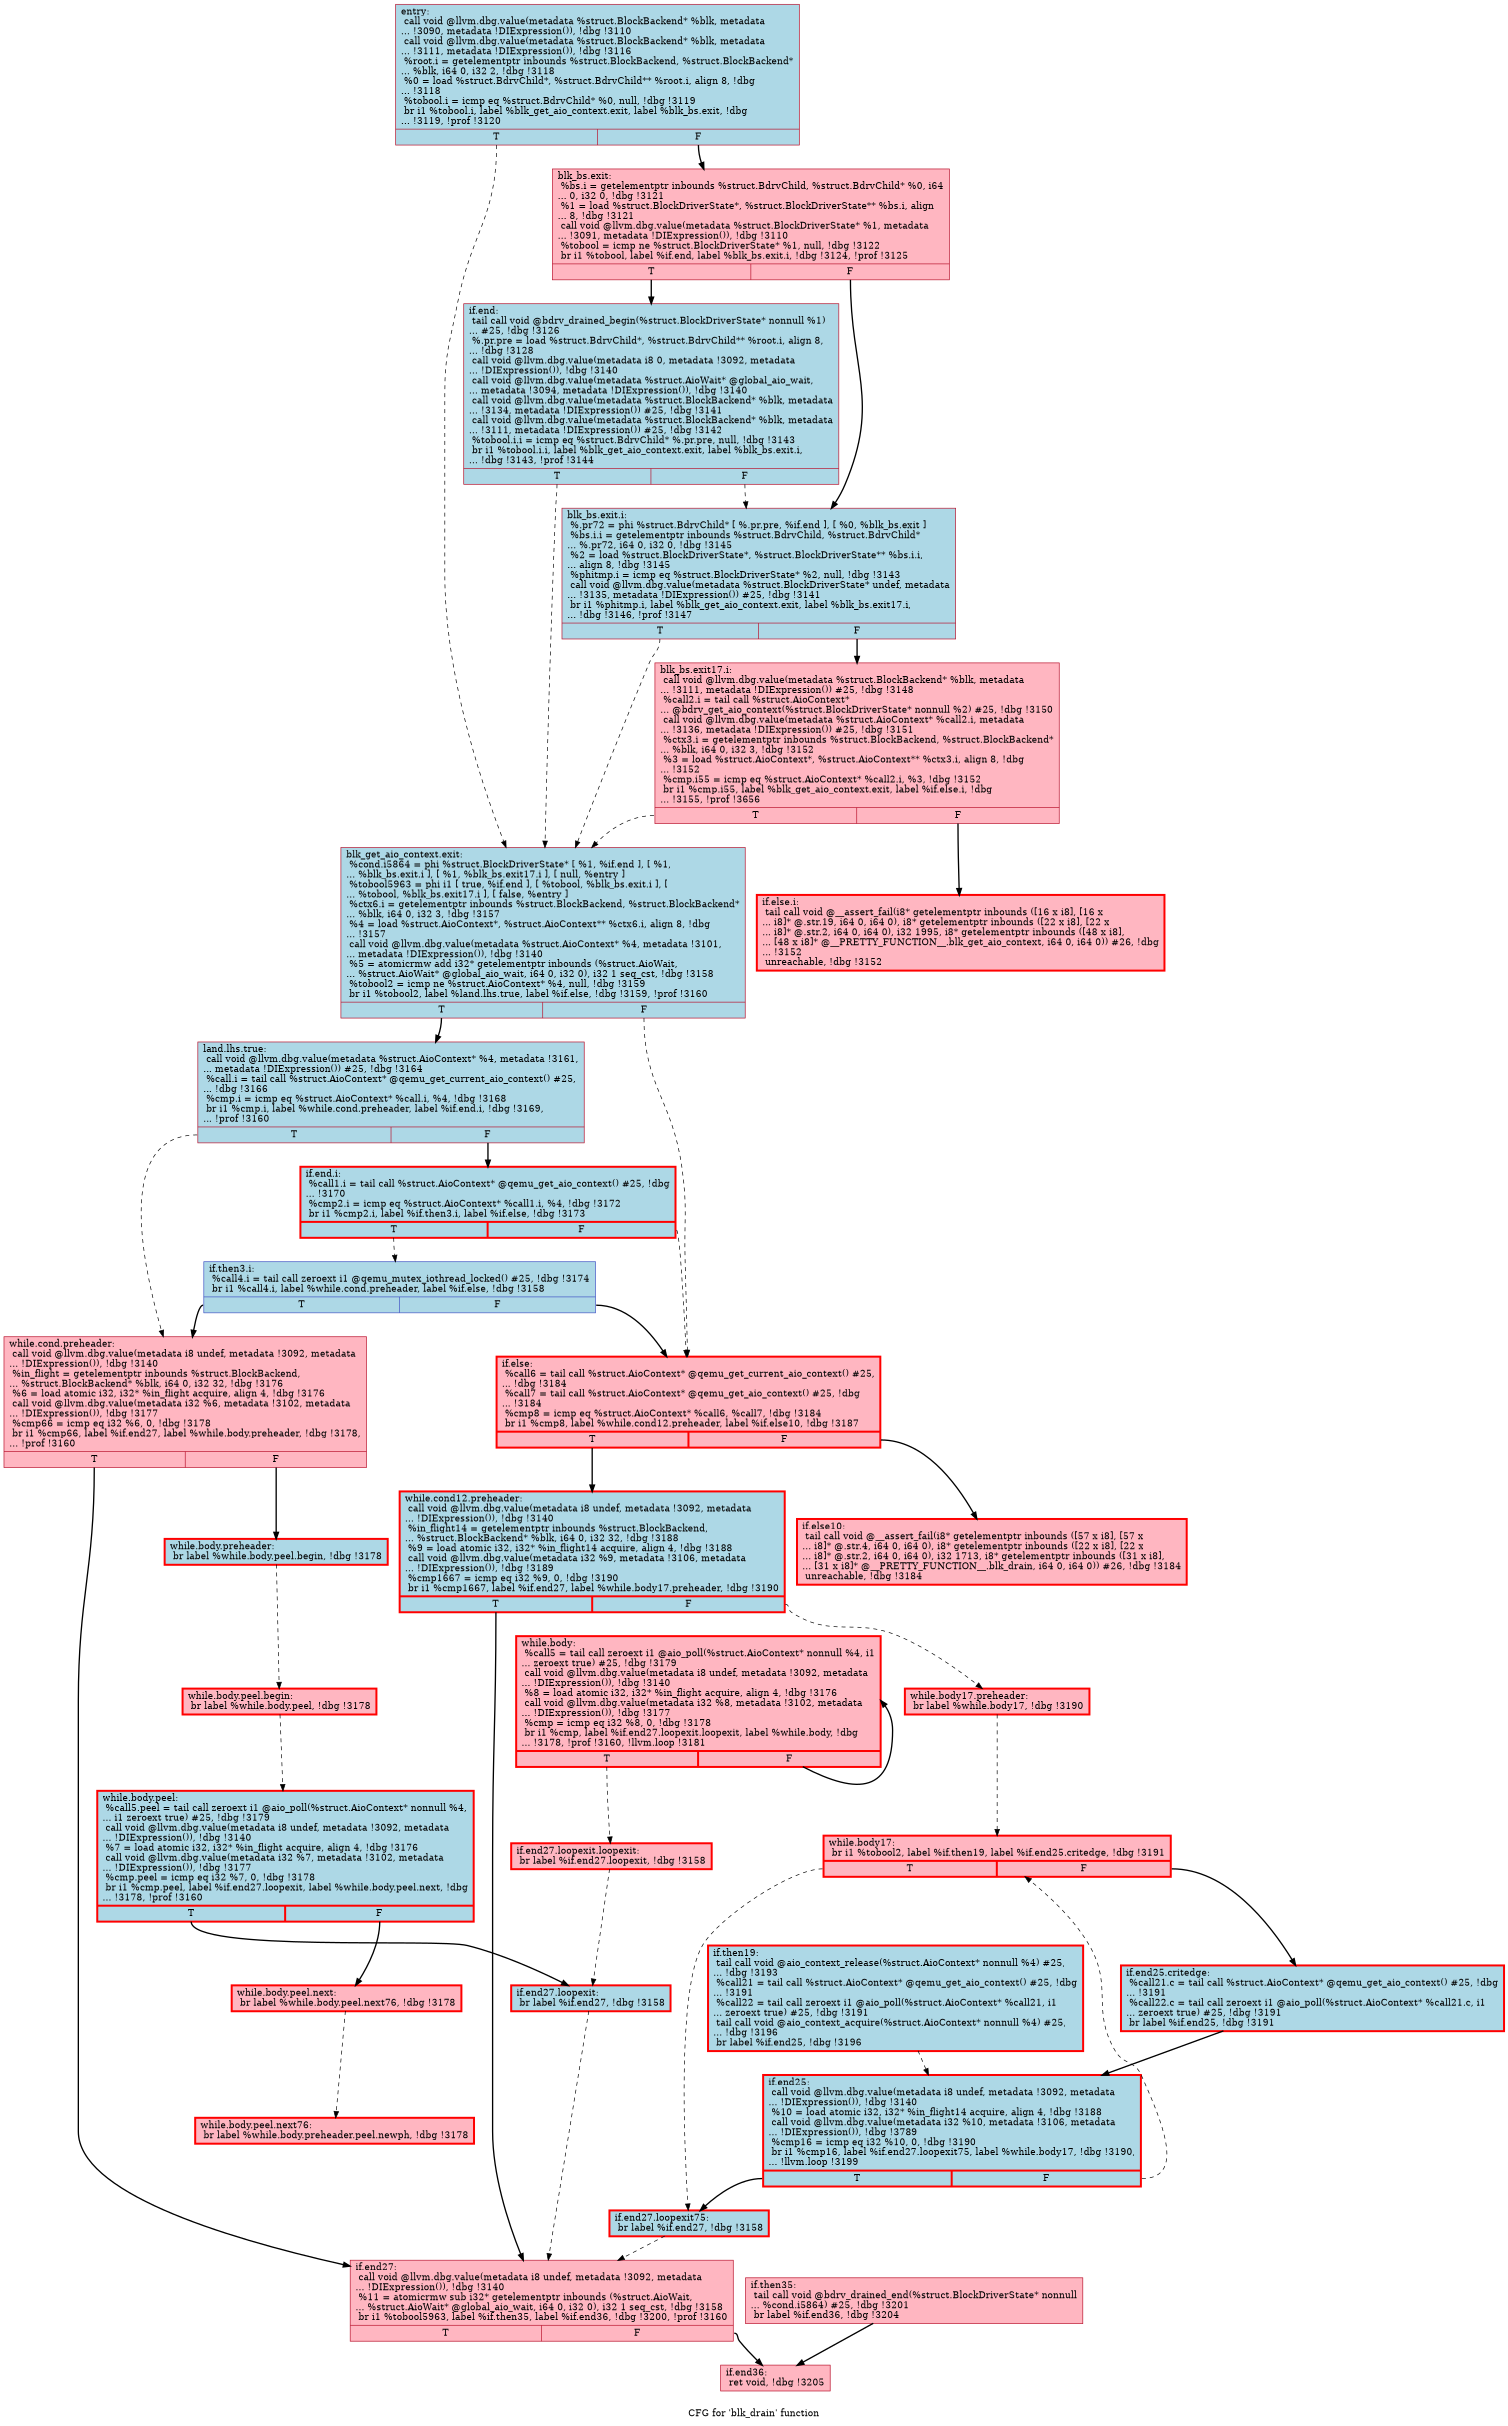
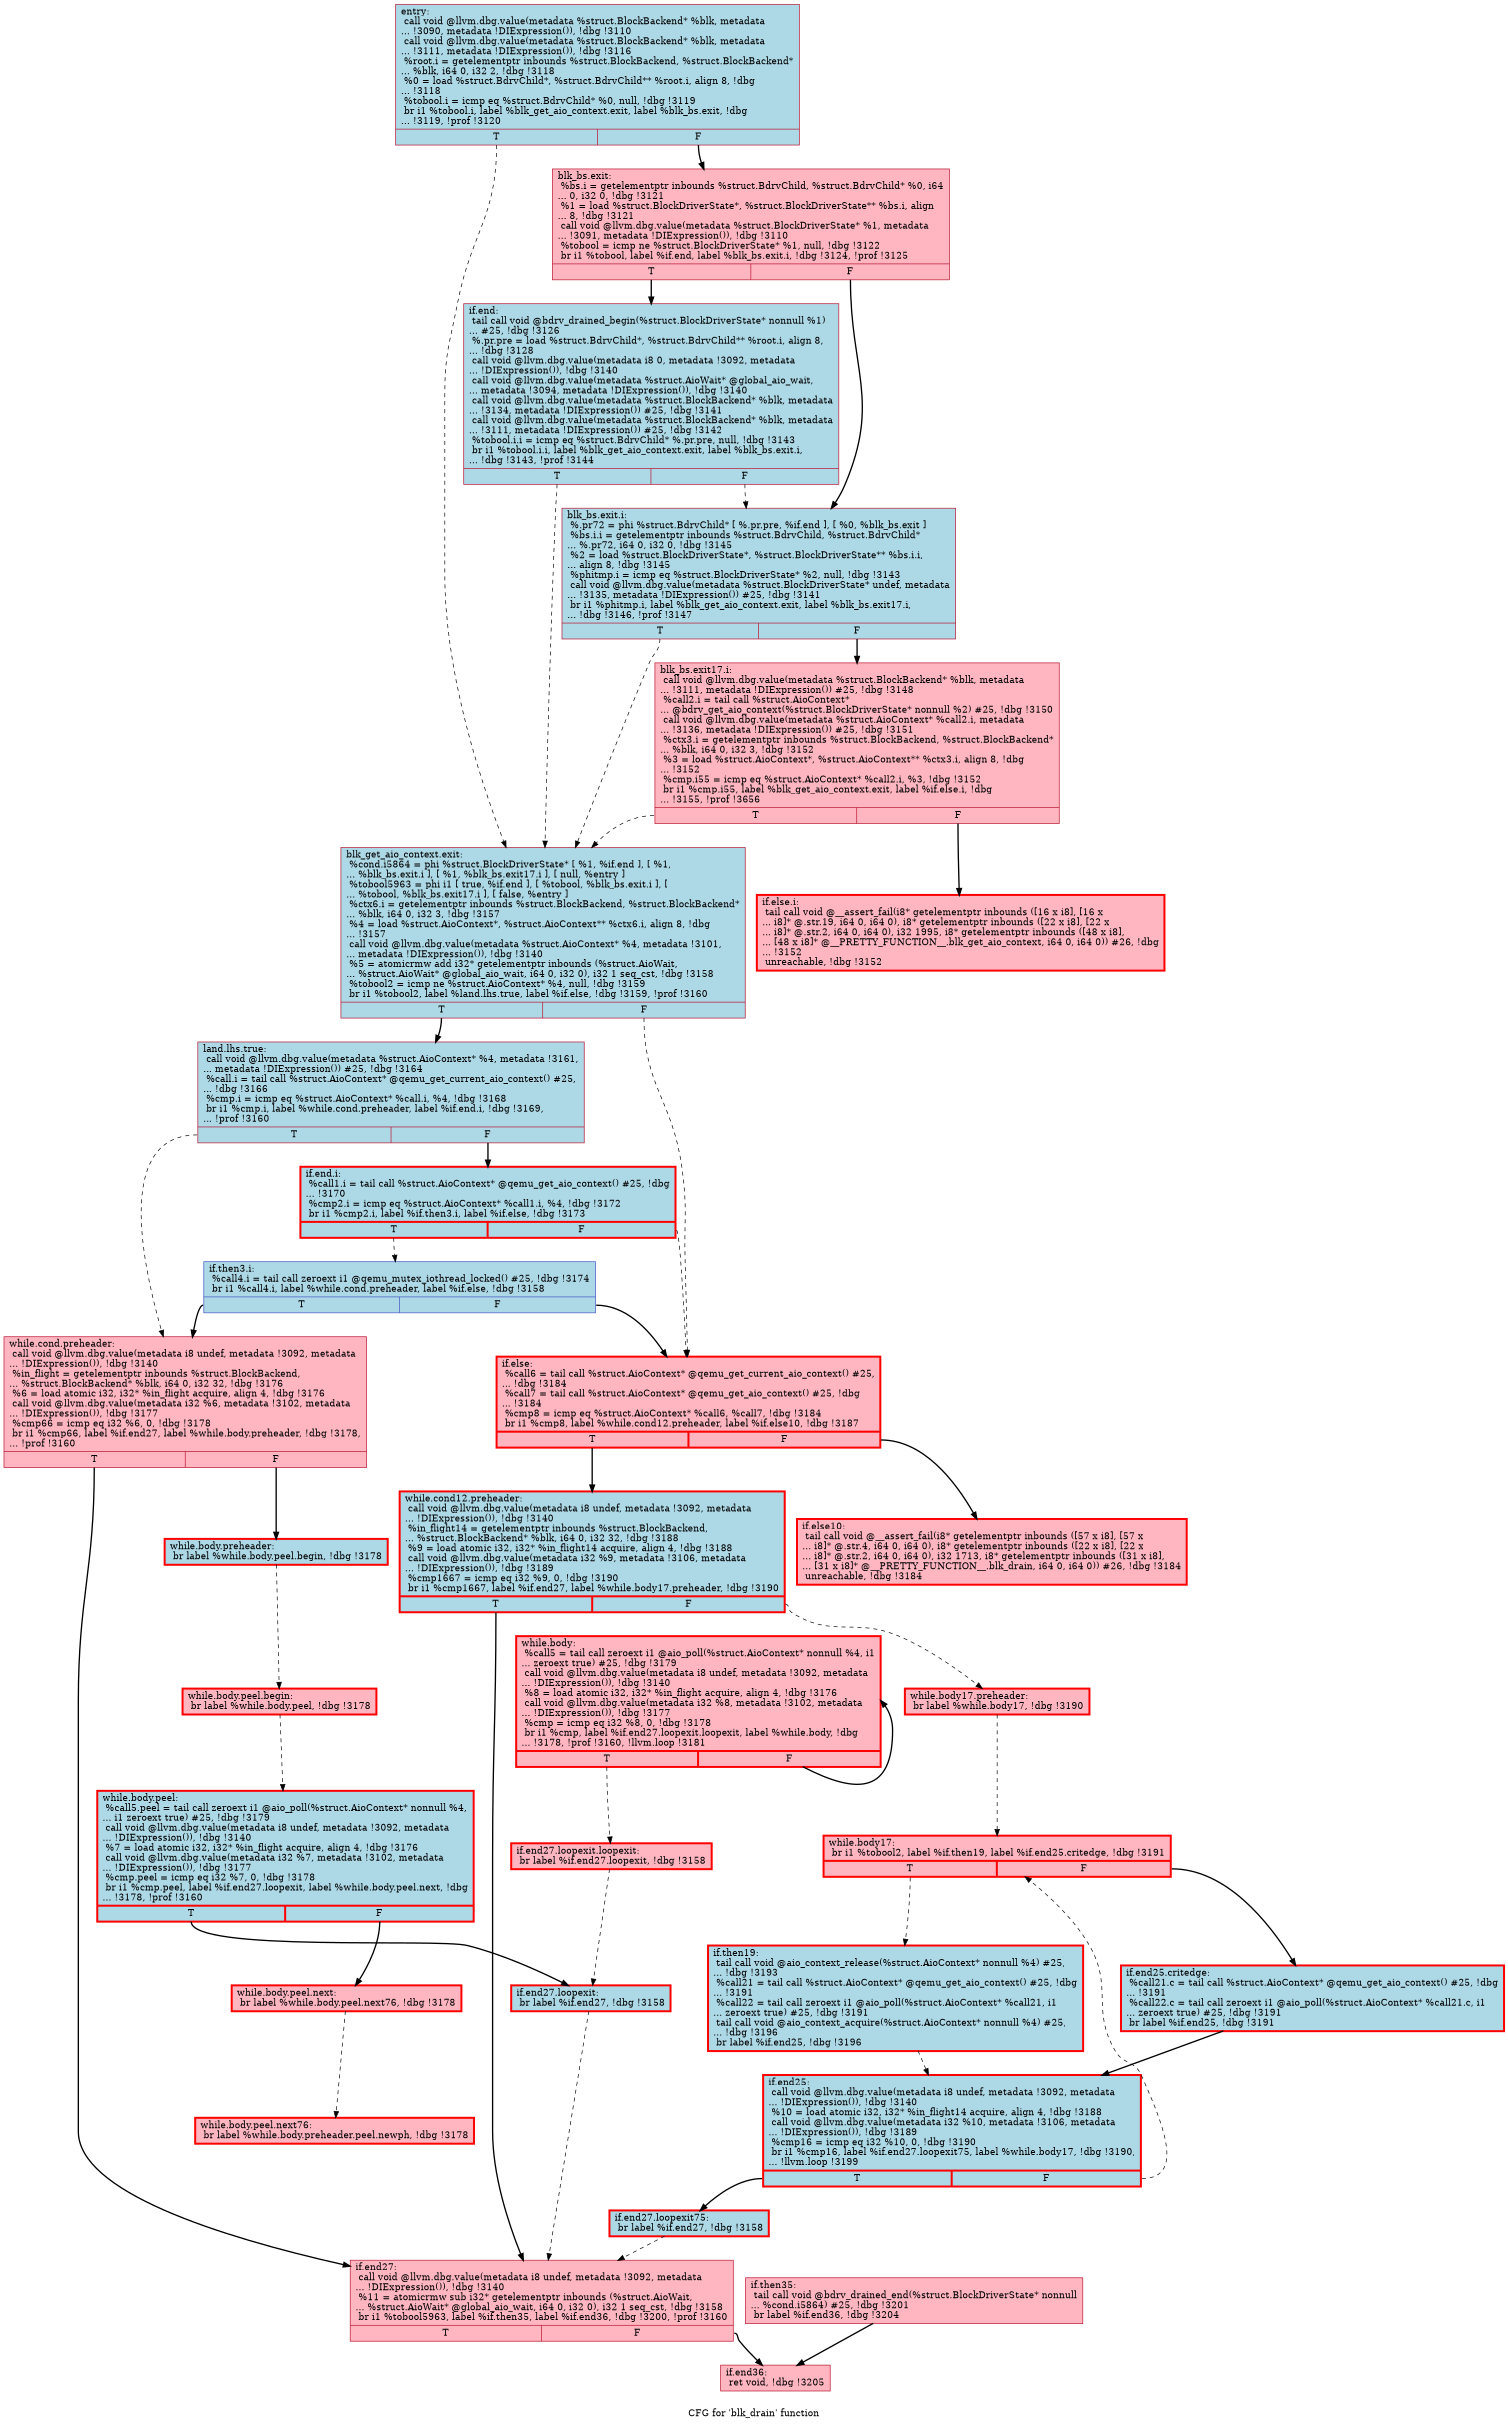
edge "while.body17:" -> "if.end27.loopexit75:": now "while.body17:" -> "if.then19:"
node "if.end25:": text "... !DIExpression()), !dbg !3789" -> "... !DIExpression()), !dbg !3189"
